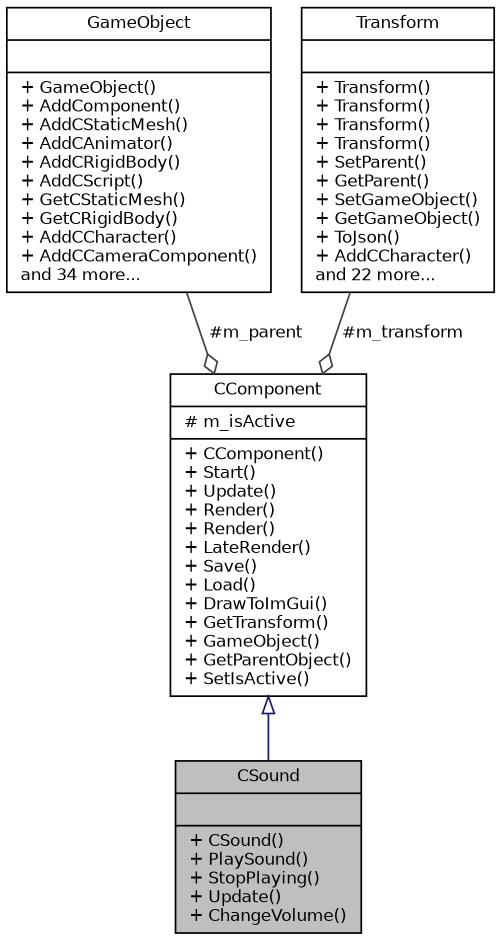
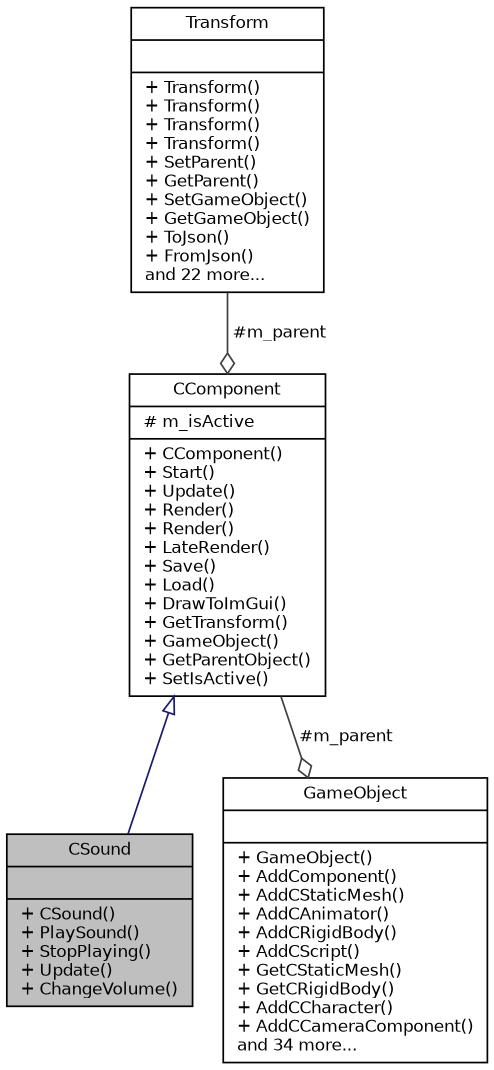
node "Transform": text "+ AddCCharacter()" -> "+ FromJson()"
edge "GameObject" -> "CComponent": reversed
edge "Transform" -> "CComponent": label " #m_transform" -> " #m_parent"
